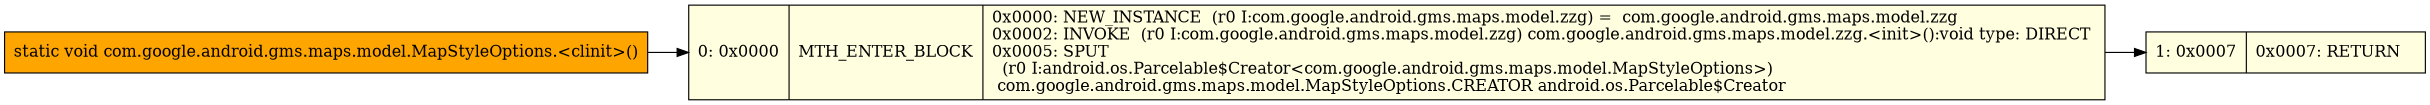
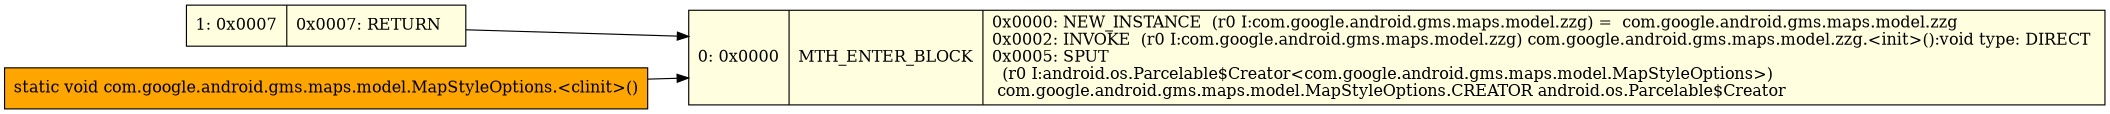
edge "0: 0x0000" -> "1: 0x0007": reversed
